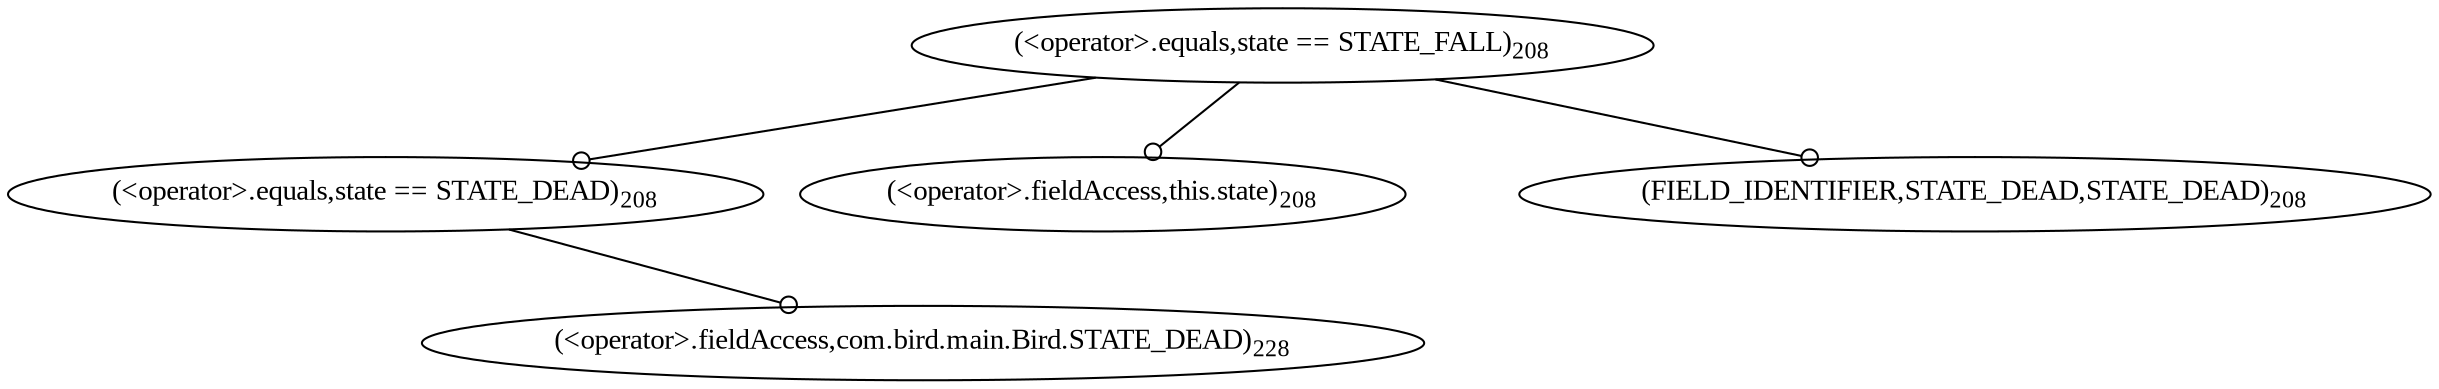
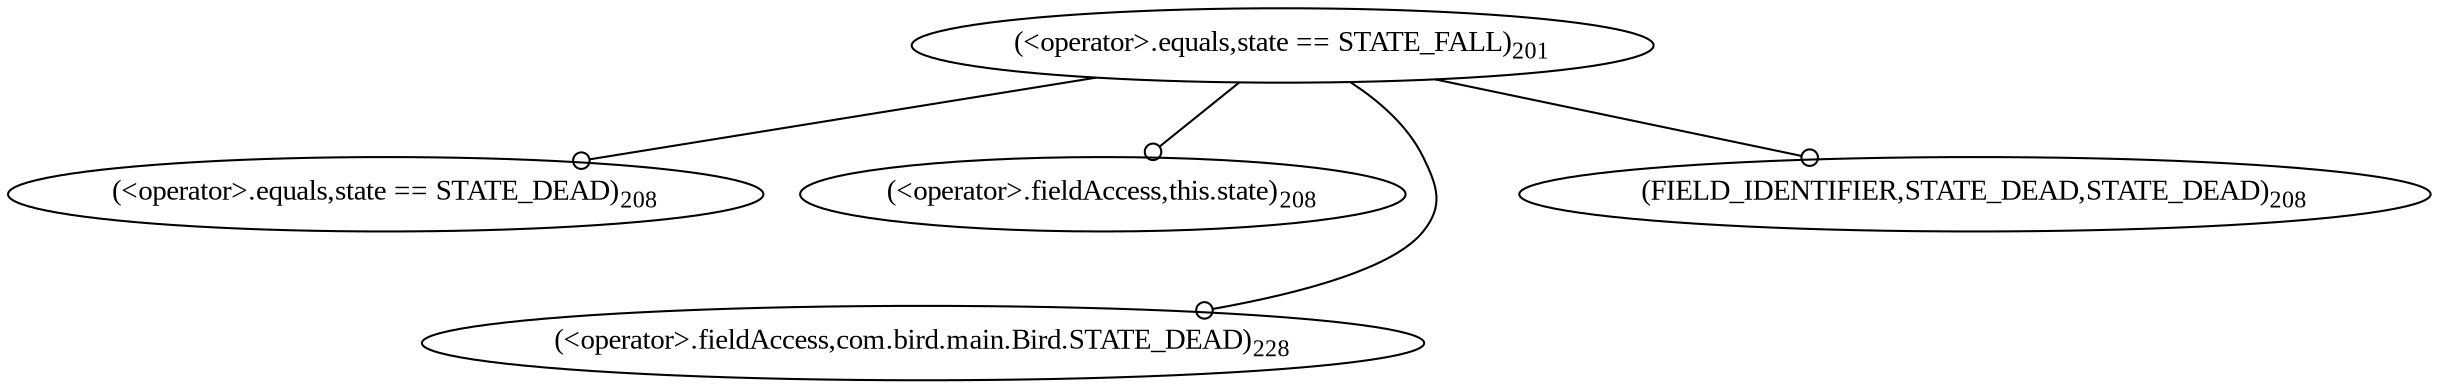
node "(<operator>.equals,state == STATE_FALL)": text "208" -> "201"
edge "(<operator>.equals,state == STATE_DEAD)" -> "(<operator>.fieldAccess,com.bird.main.Bird.STATE_DEAD)": now "(<operator>.equals,state == STATE_FALL)" -> "(<operator>.fieldAccess,com.bird.main.Bird.STATE_DEAD)"
